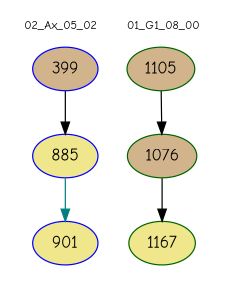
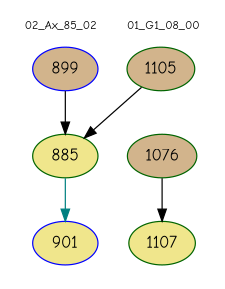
cluster "02_Ax_05_02": label "02_Ax_05_02" -> "02_Ax_85_02"
node "399": label "399" -> "899"
edge "1105" -> "1076": now "1105" -> "885"
node "885": color blue -> darkgreen
node "1167": label "1167" -> "1107"
